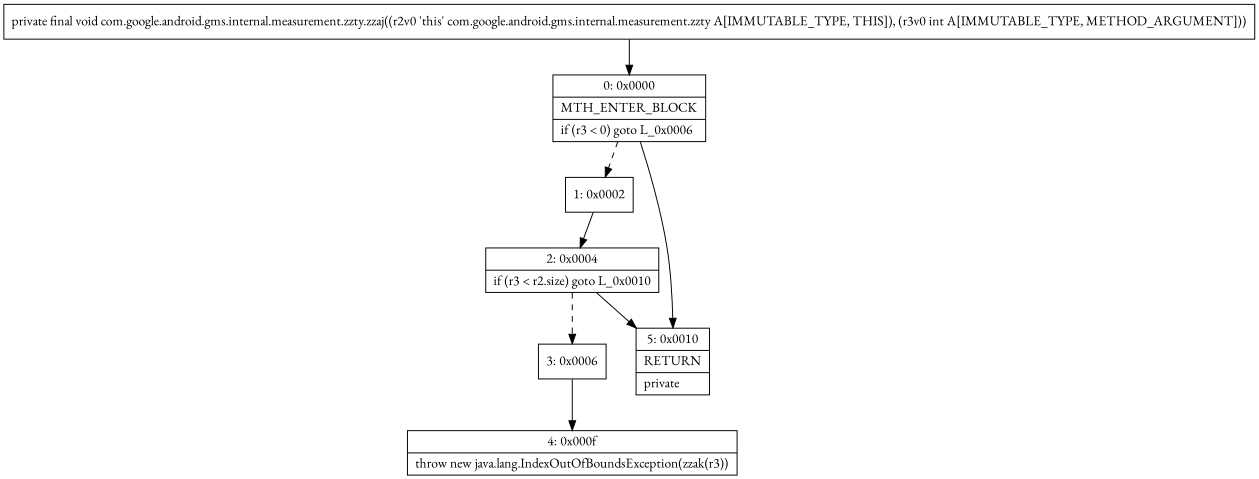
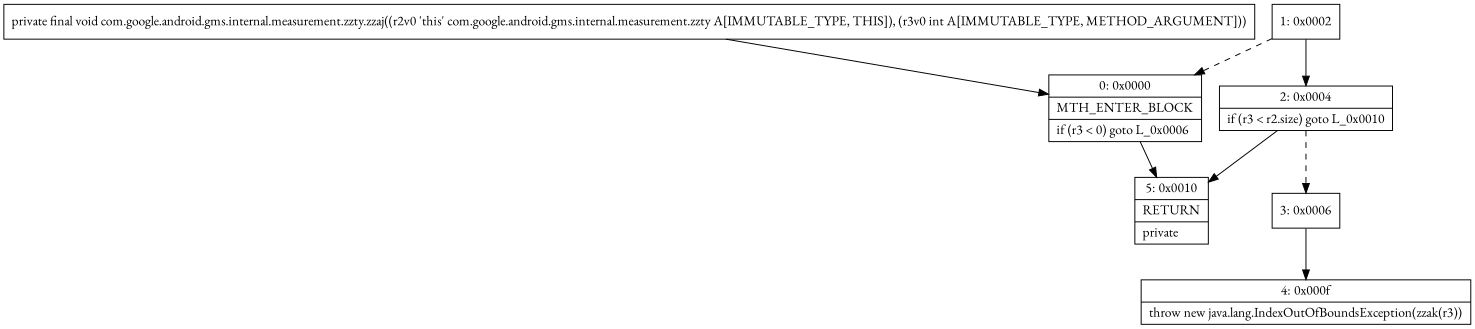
edge "0: 0x0000" -> "1: 0x0002": reversed
